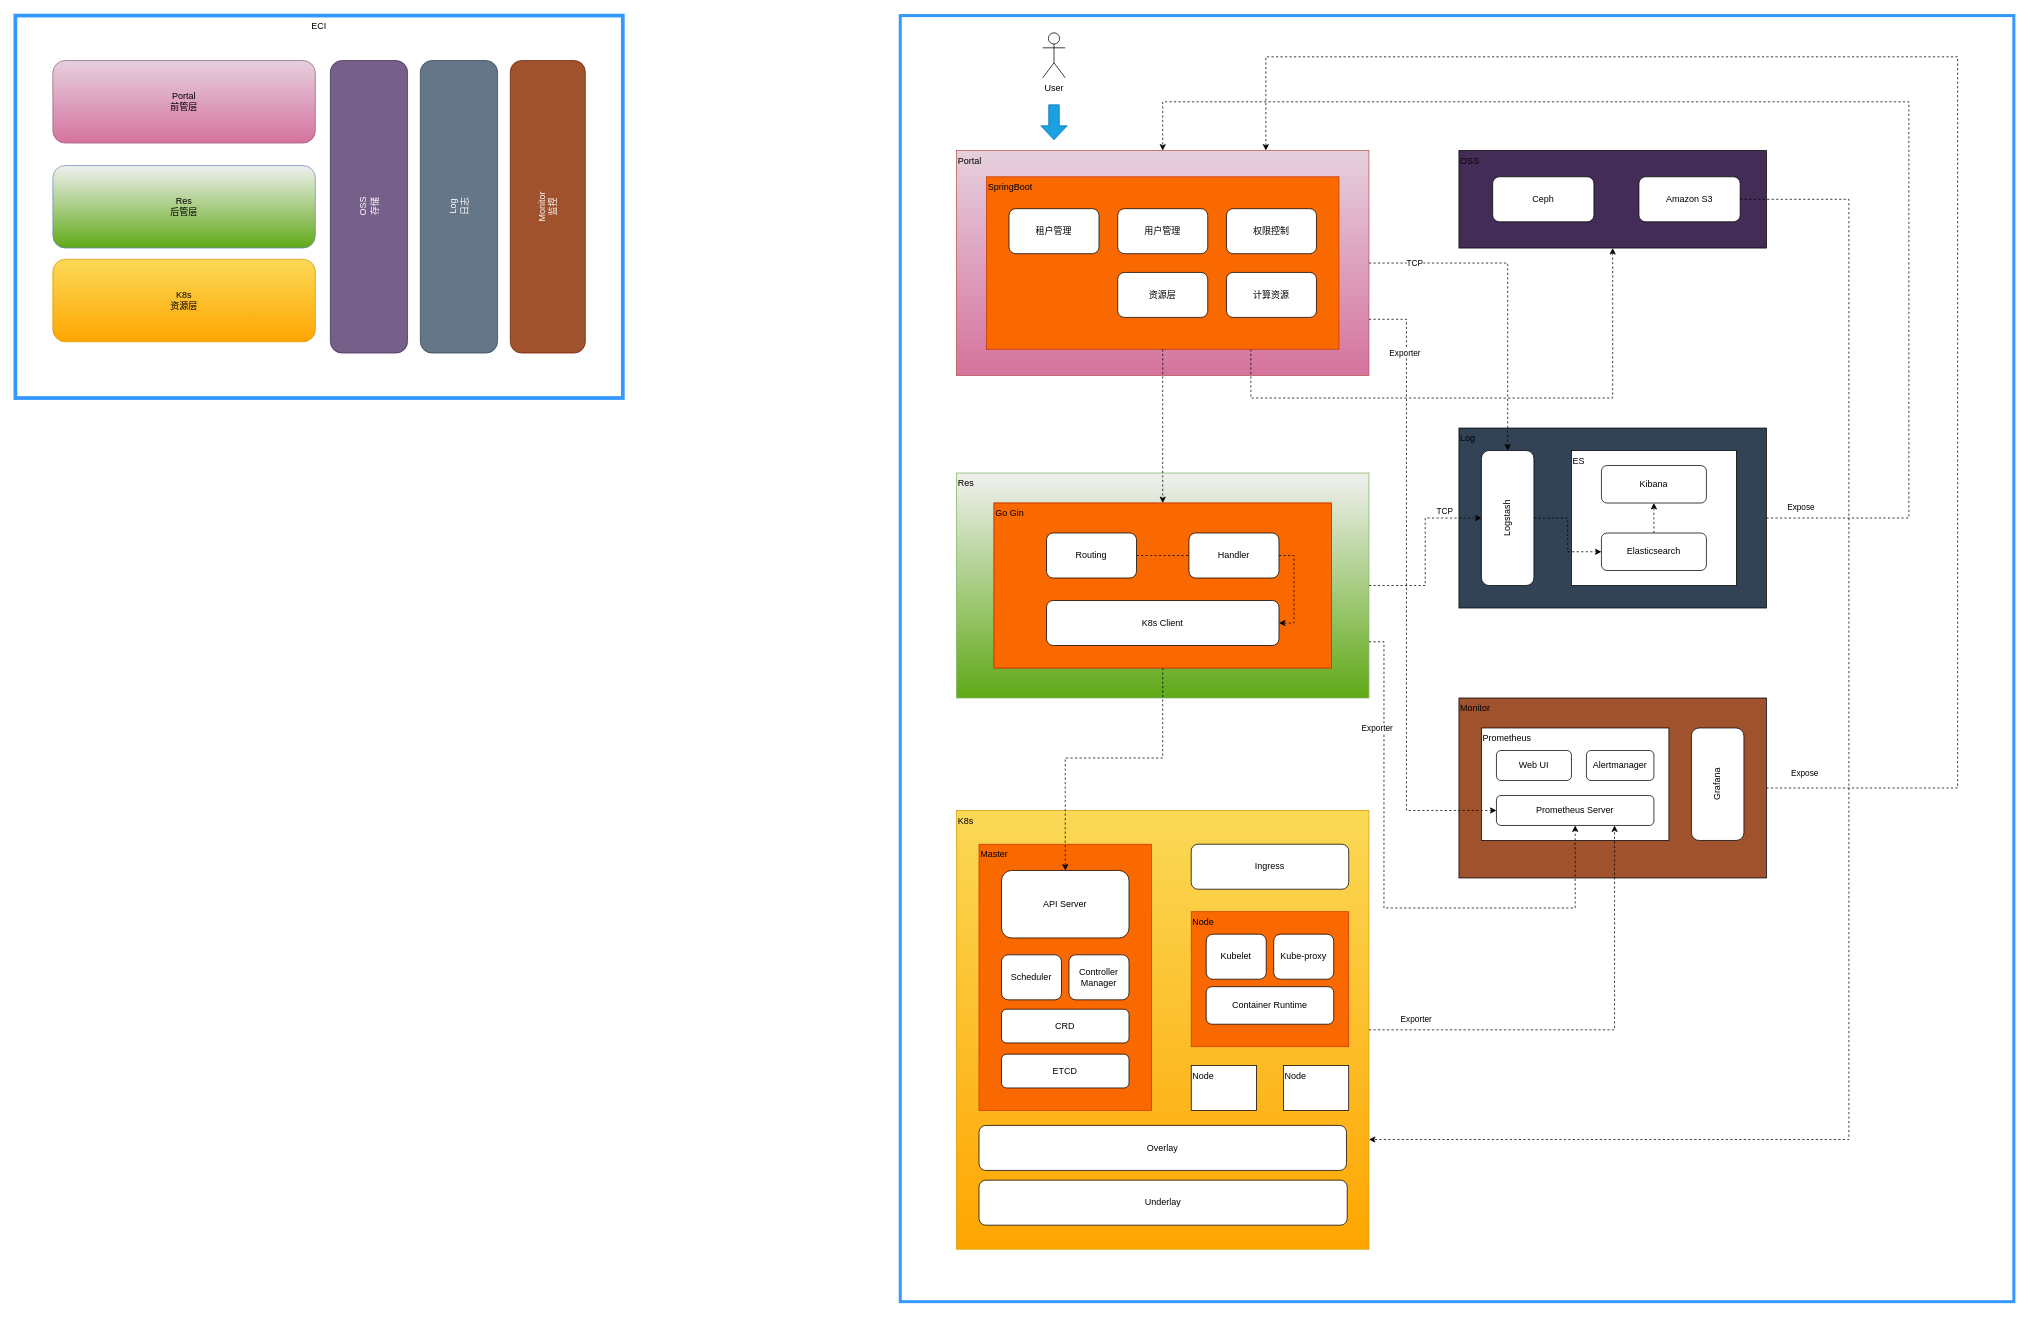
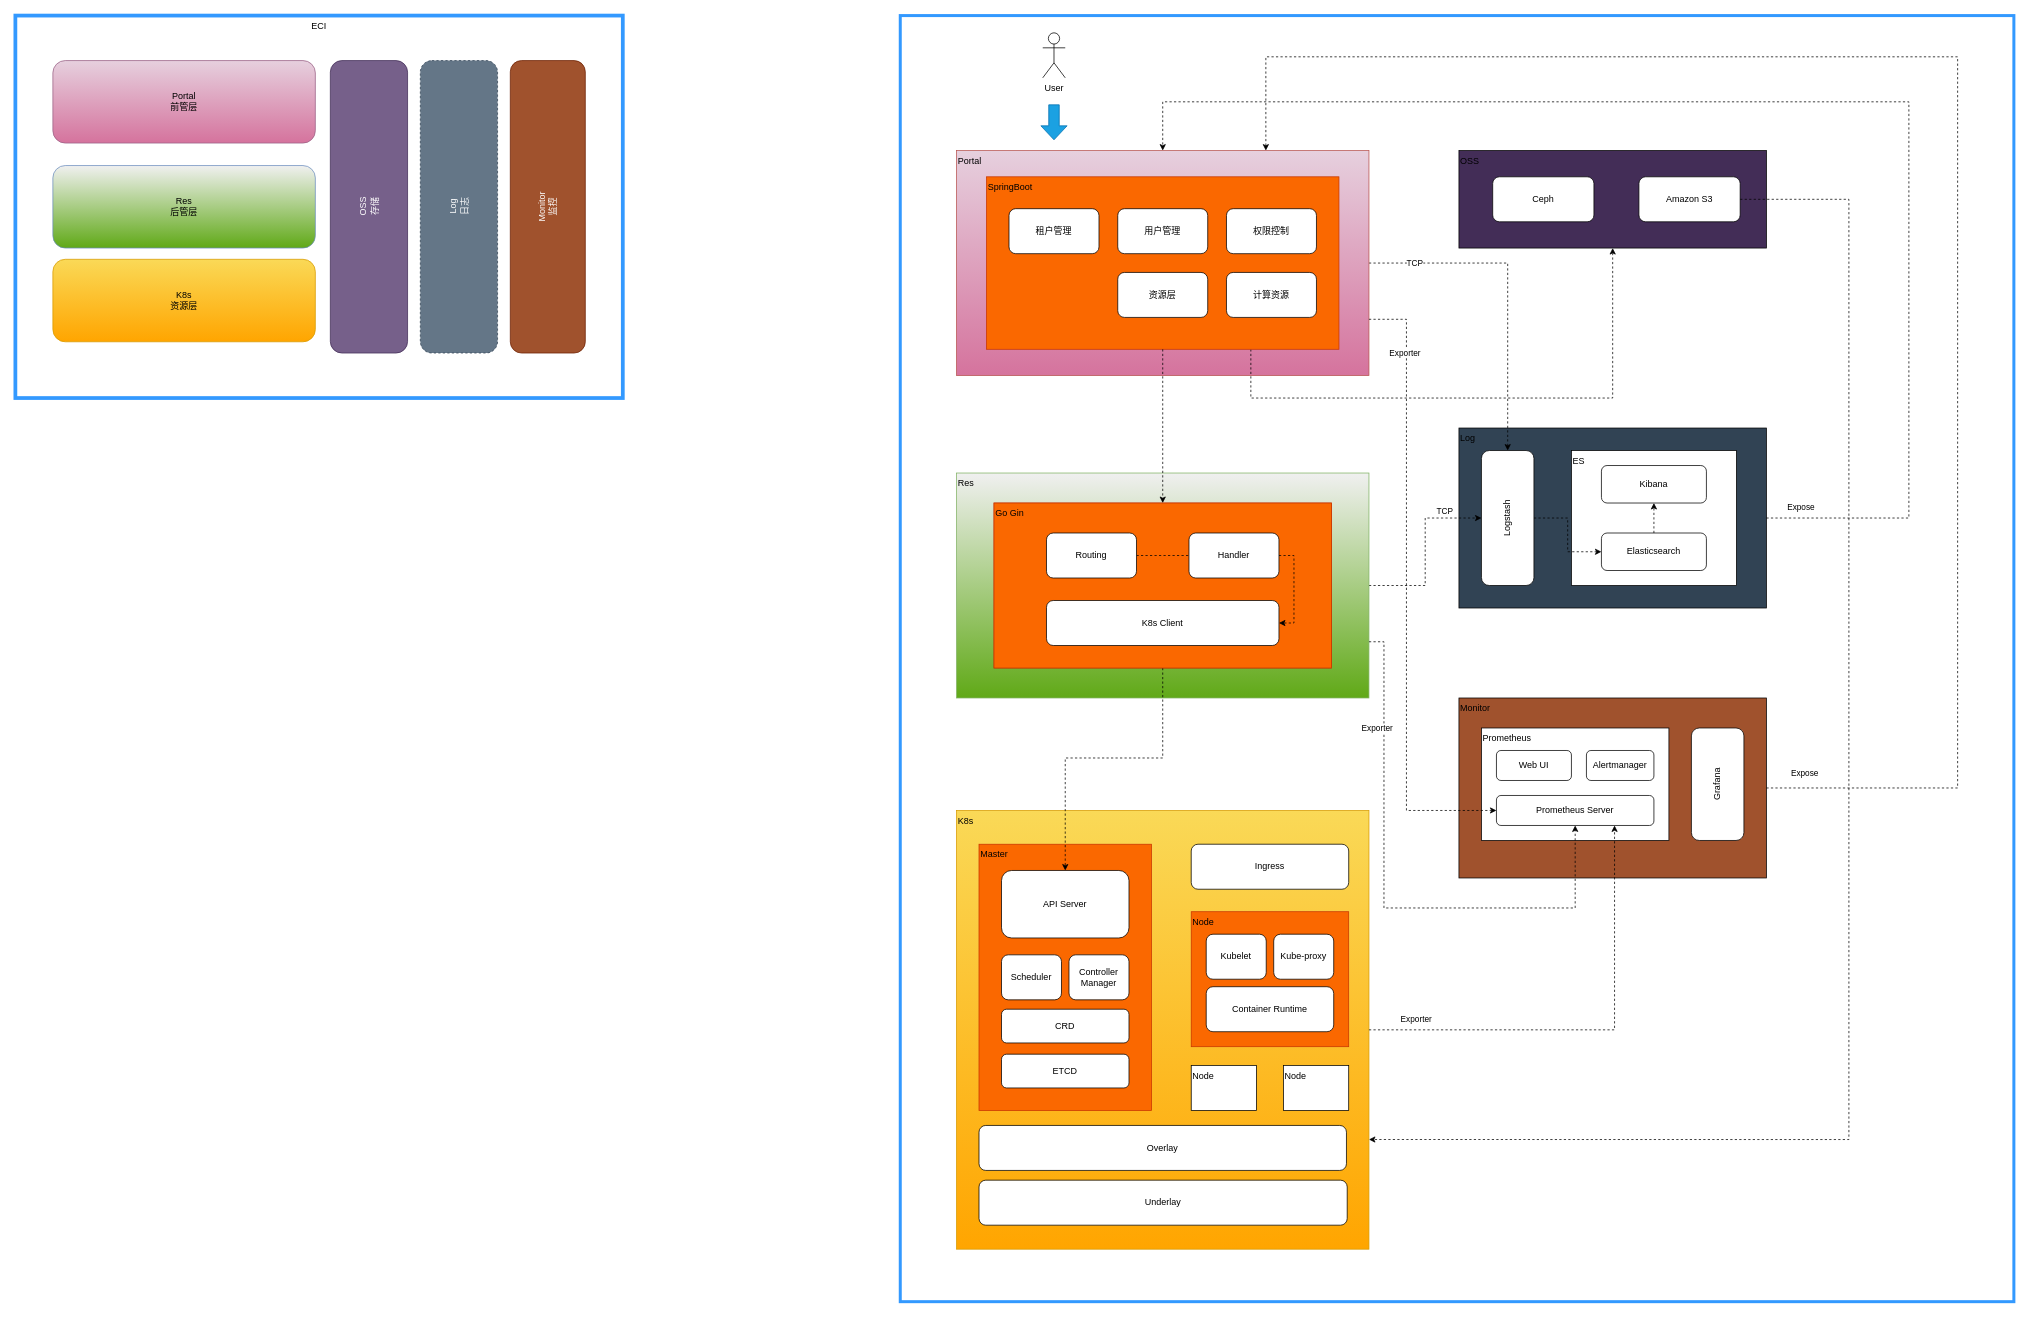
node "Log 日志": style solid -> dashed
node "Container Runtime": size 128x38 -> 128x45
